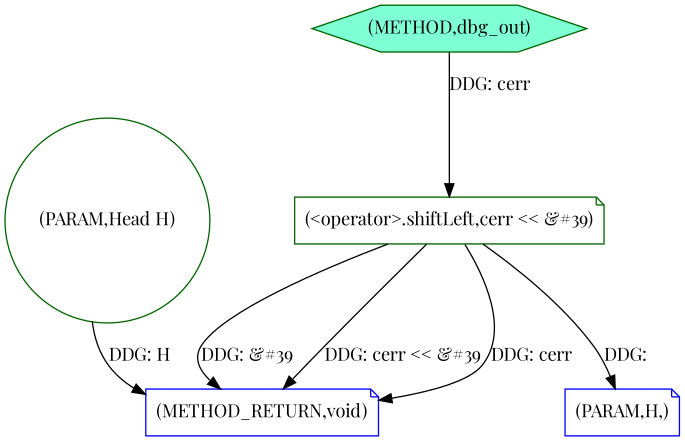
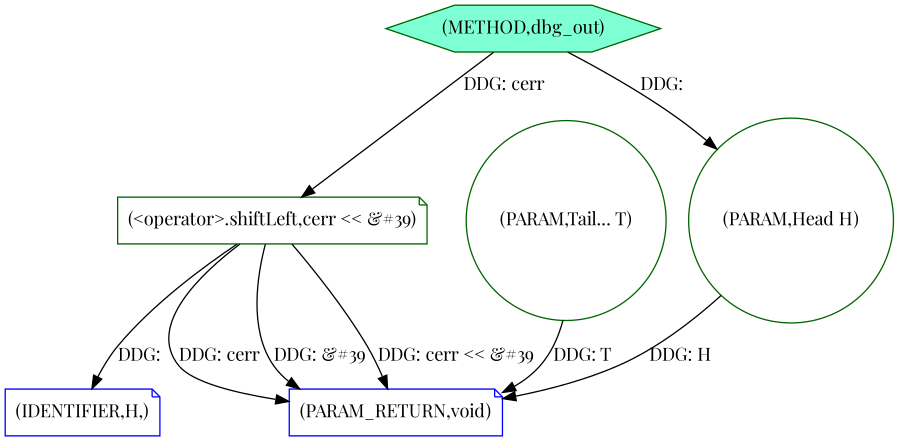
edge "(METHOD,dbg_out)" -> "(PARAM,Head H)": added, label "DDG:"
node "(PARAM,Tail... T)": added
node "(METHOD_RETURN,void)": label "(METHOD_RETURN,void)" -> "(PARAM_RETURN,void)"
node "(PARAM,H,)": label "(PARAM,H,)" -> "(IDENTIFIER,H,)"
